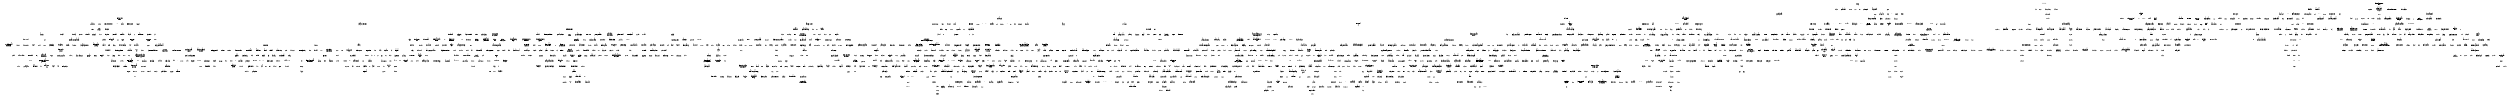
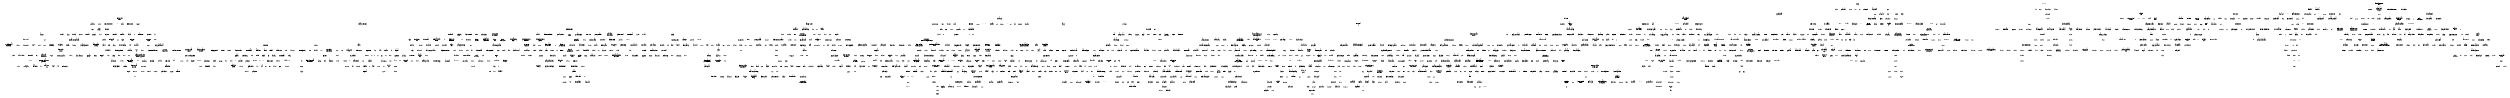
node "Scary Kids Scaring Kids": added
node "Plain White T's": label "Plain White T's" -> "Plain Justice T's"
